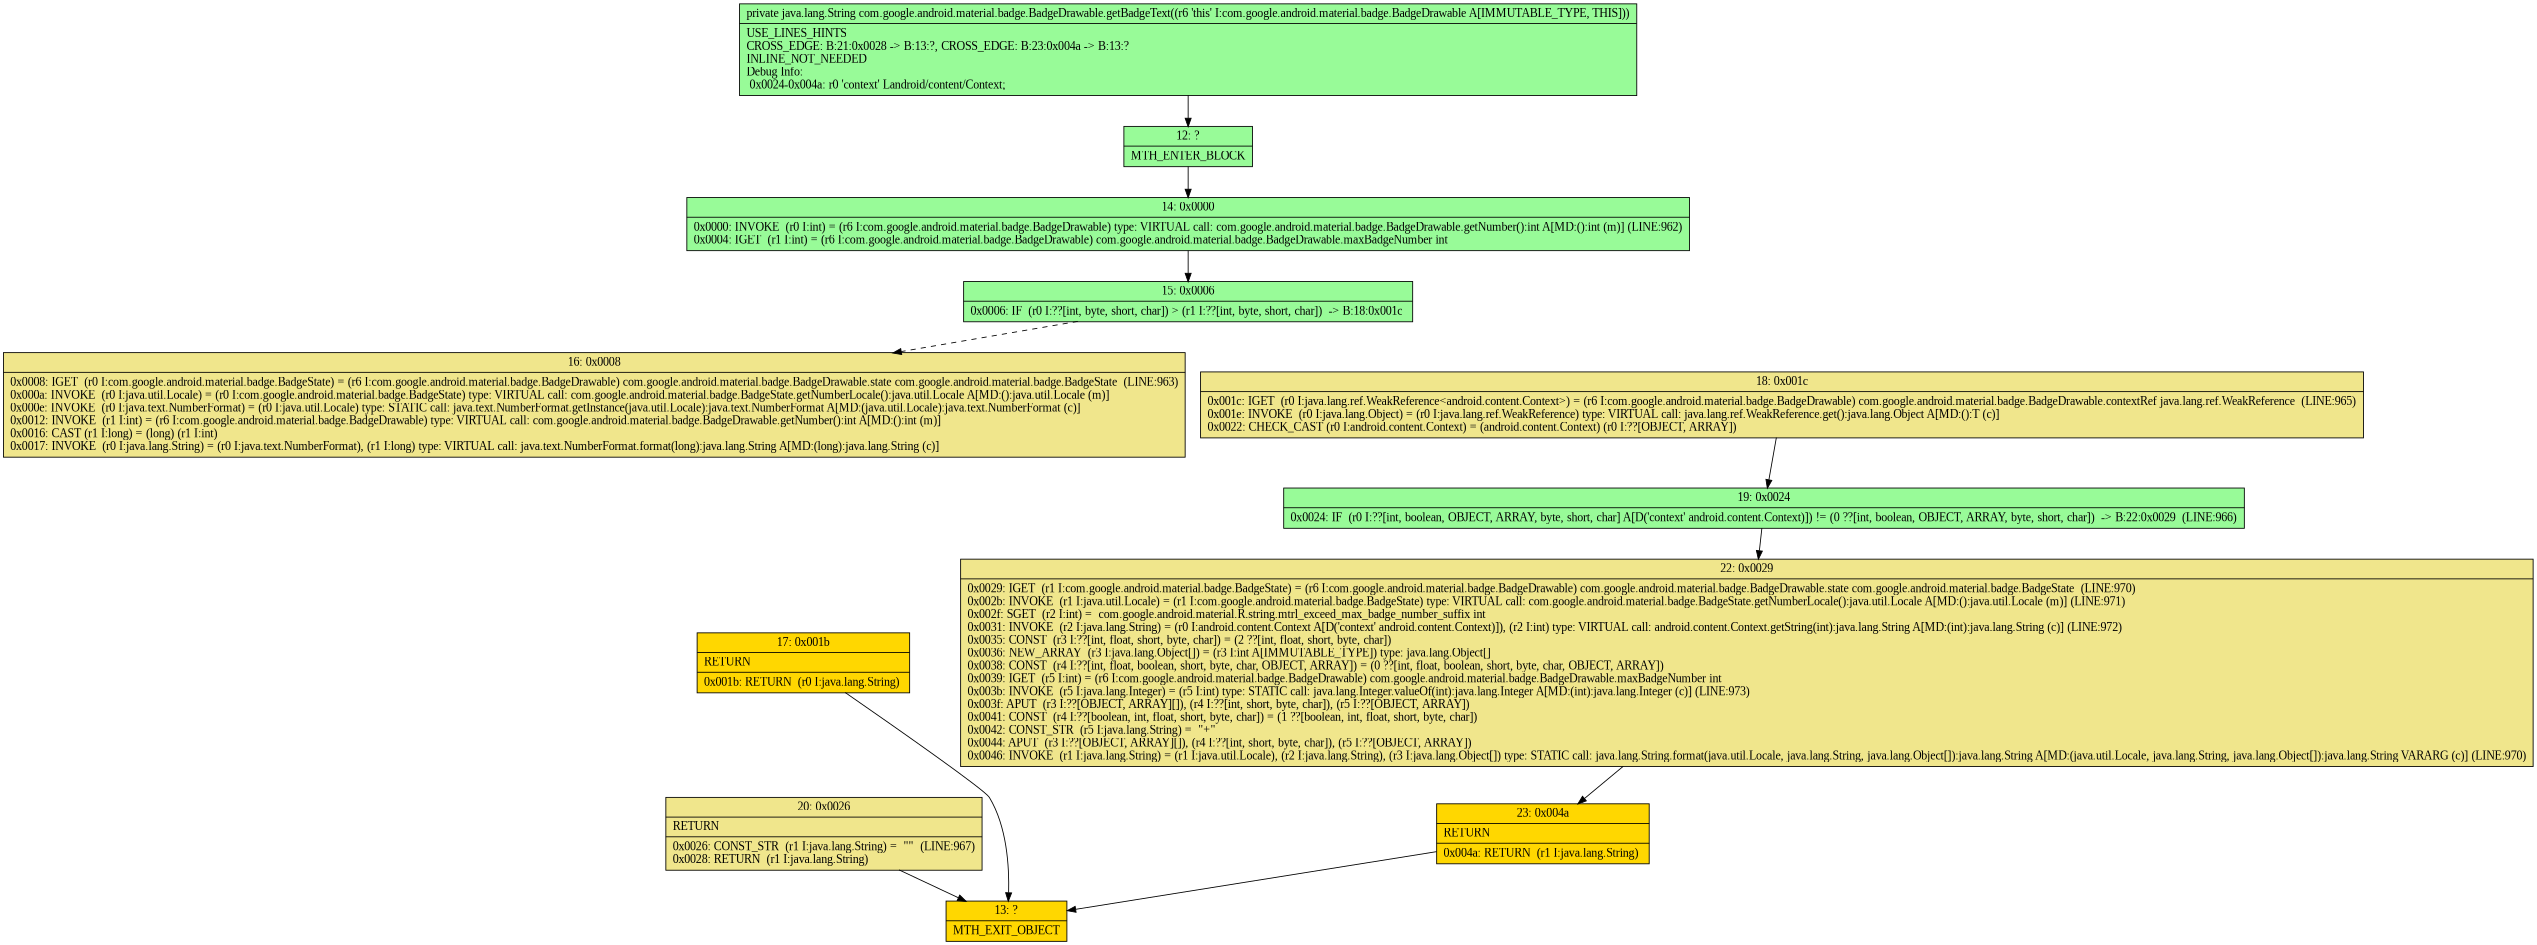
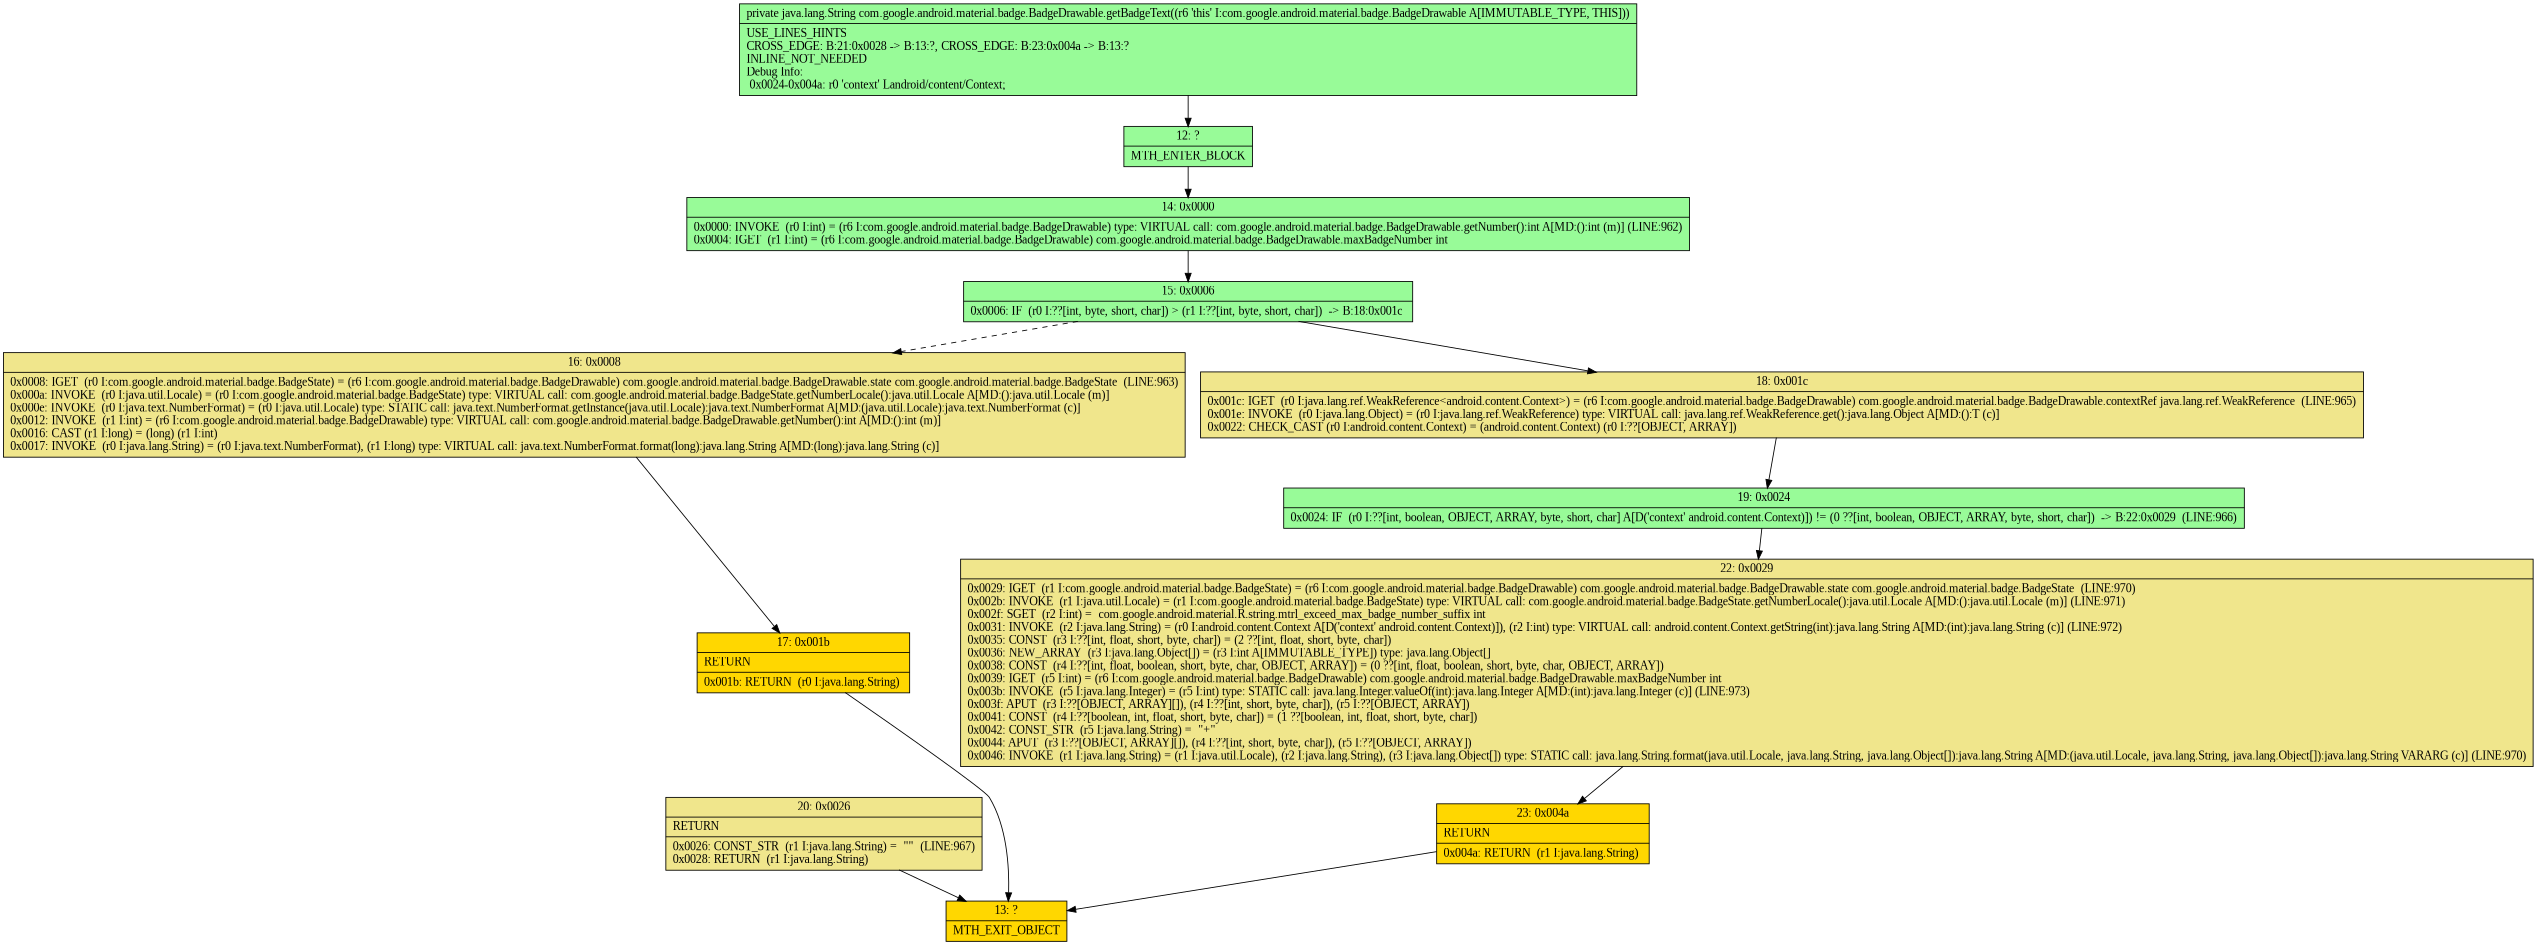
edge "15: 0x0006" -> "18: 0x001c": added
edge "16: 0x0008" -> "17: 0x001b": added
